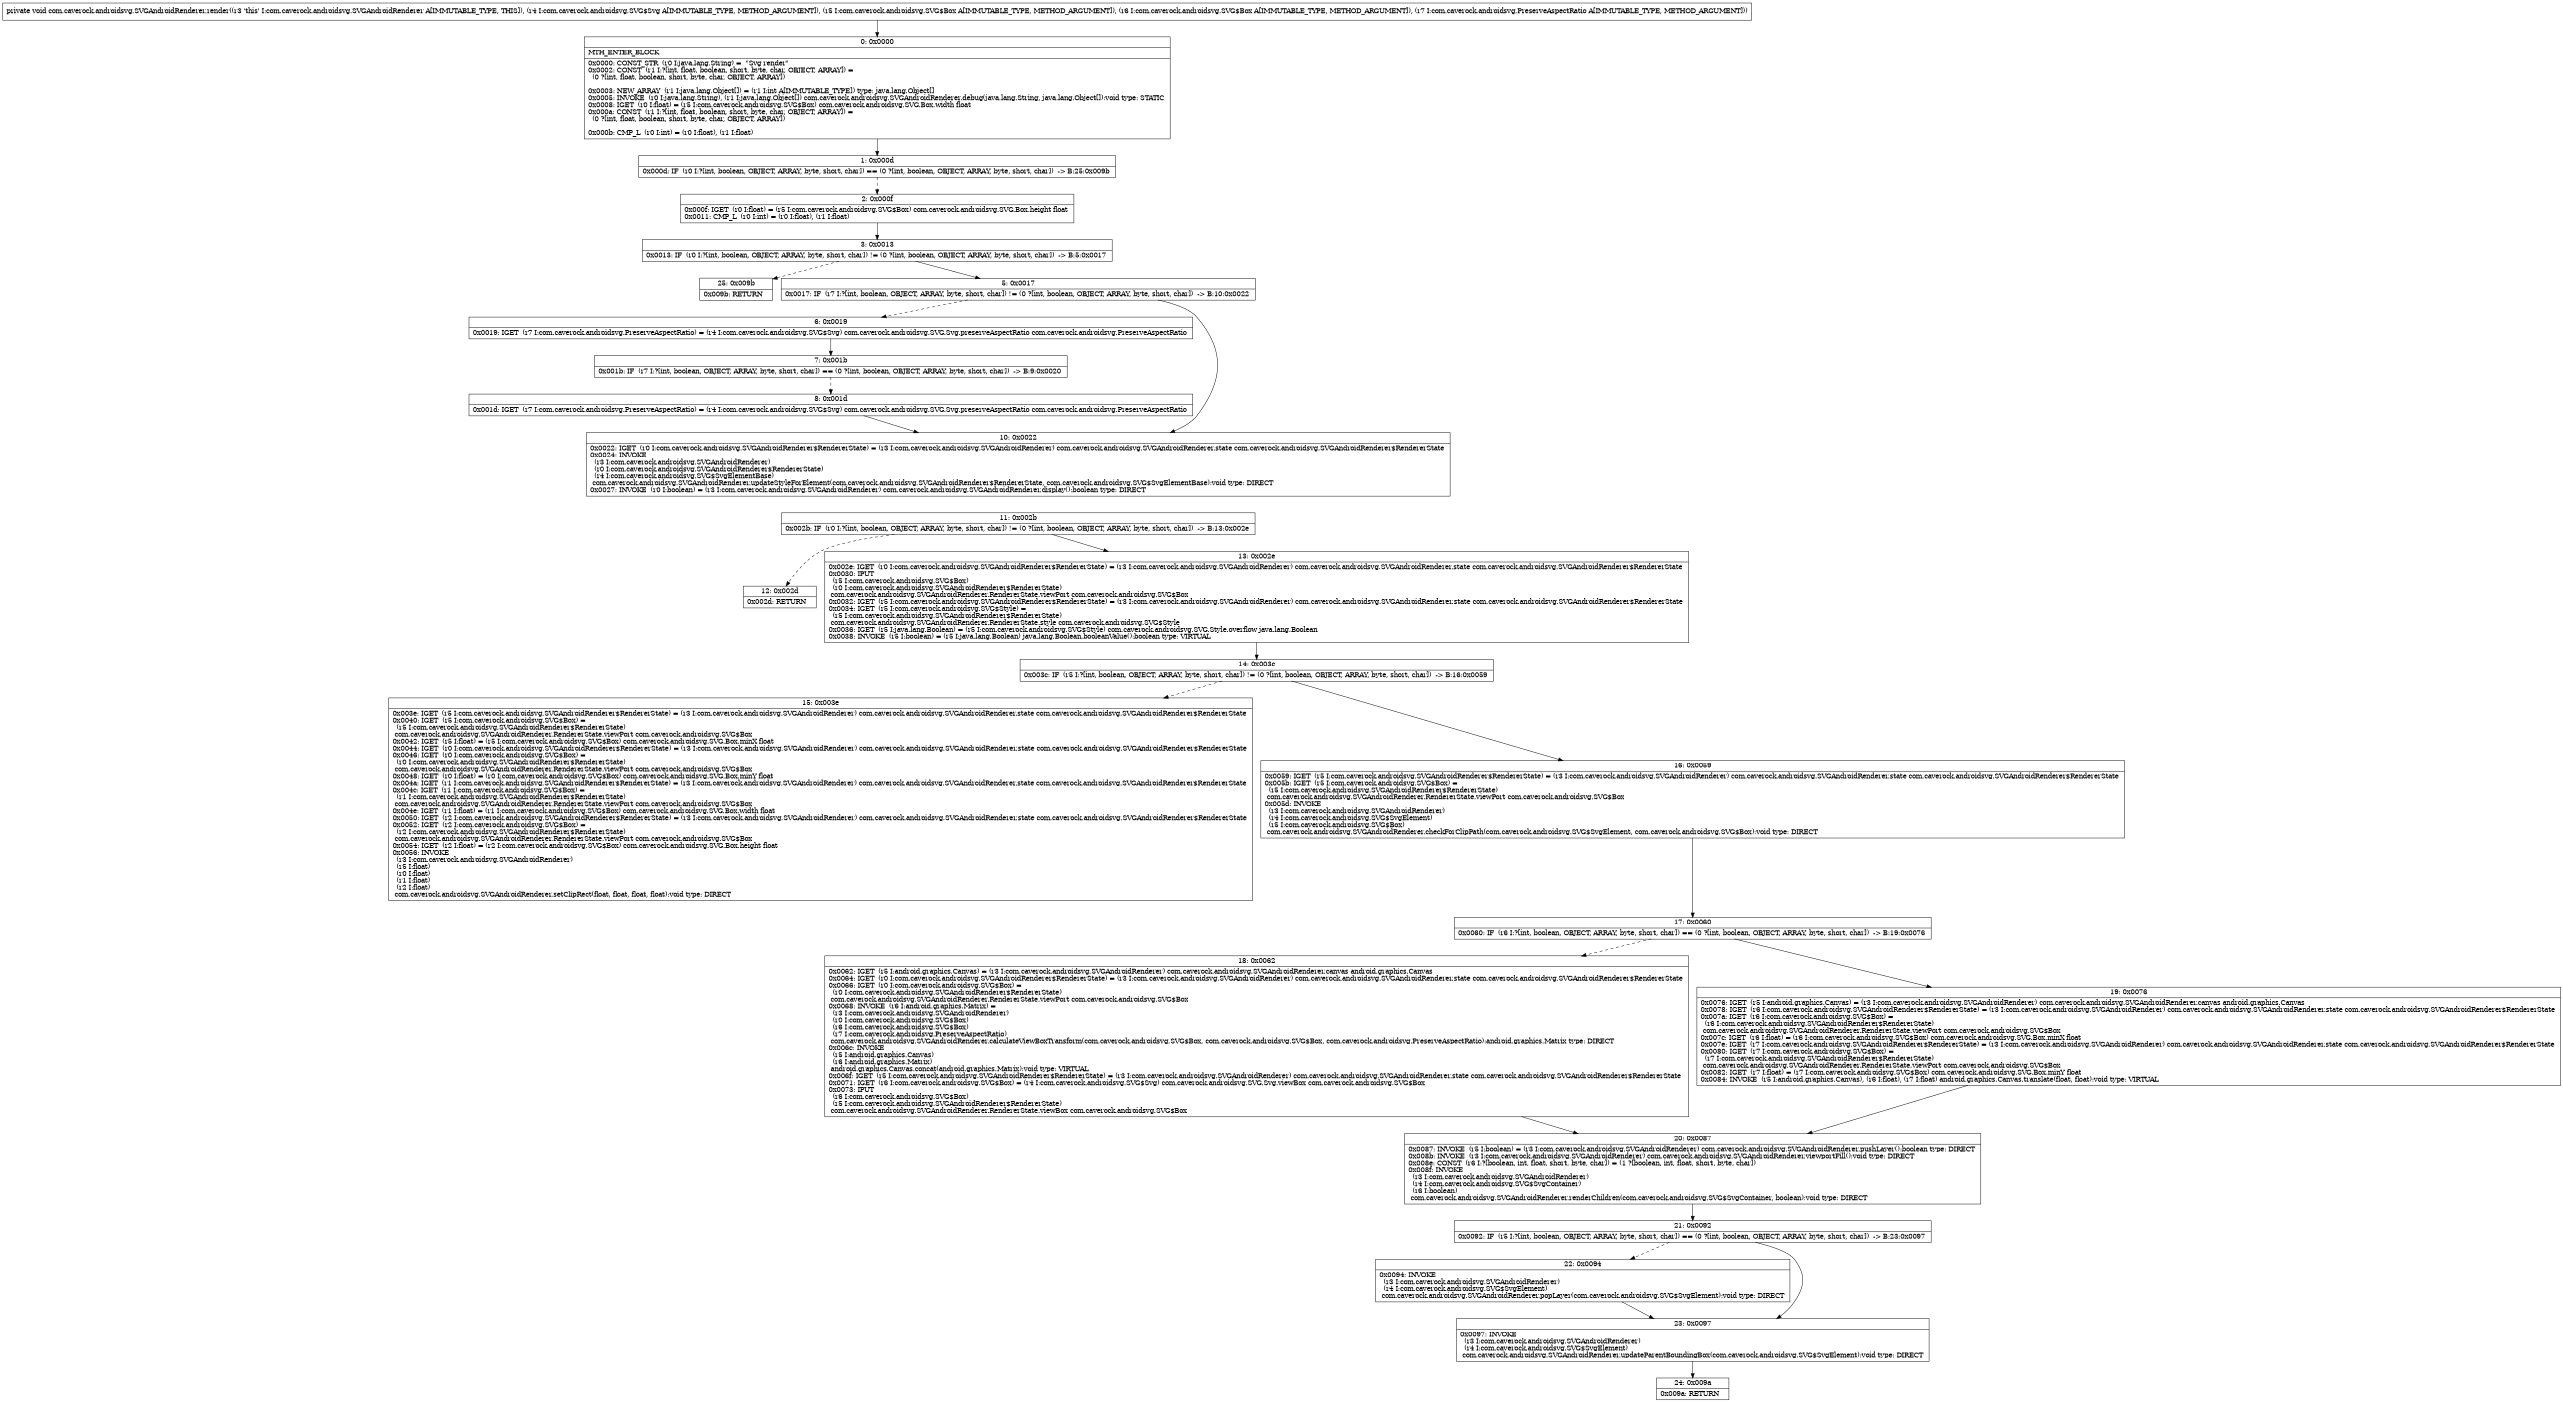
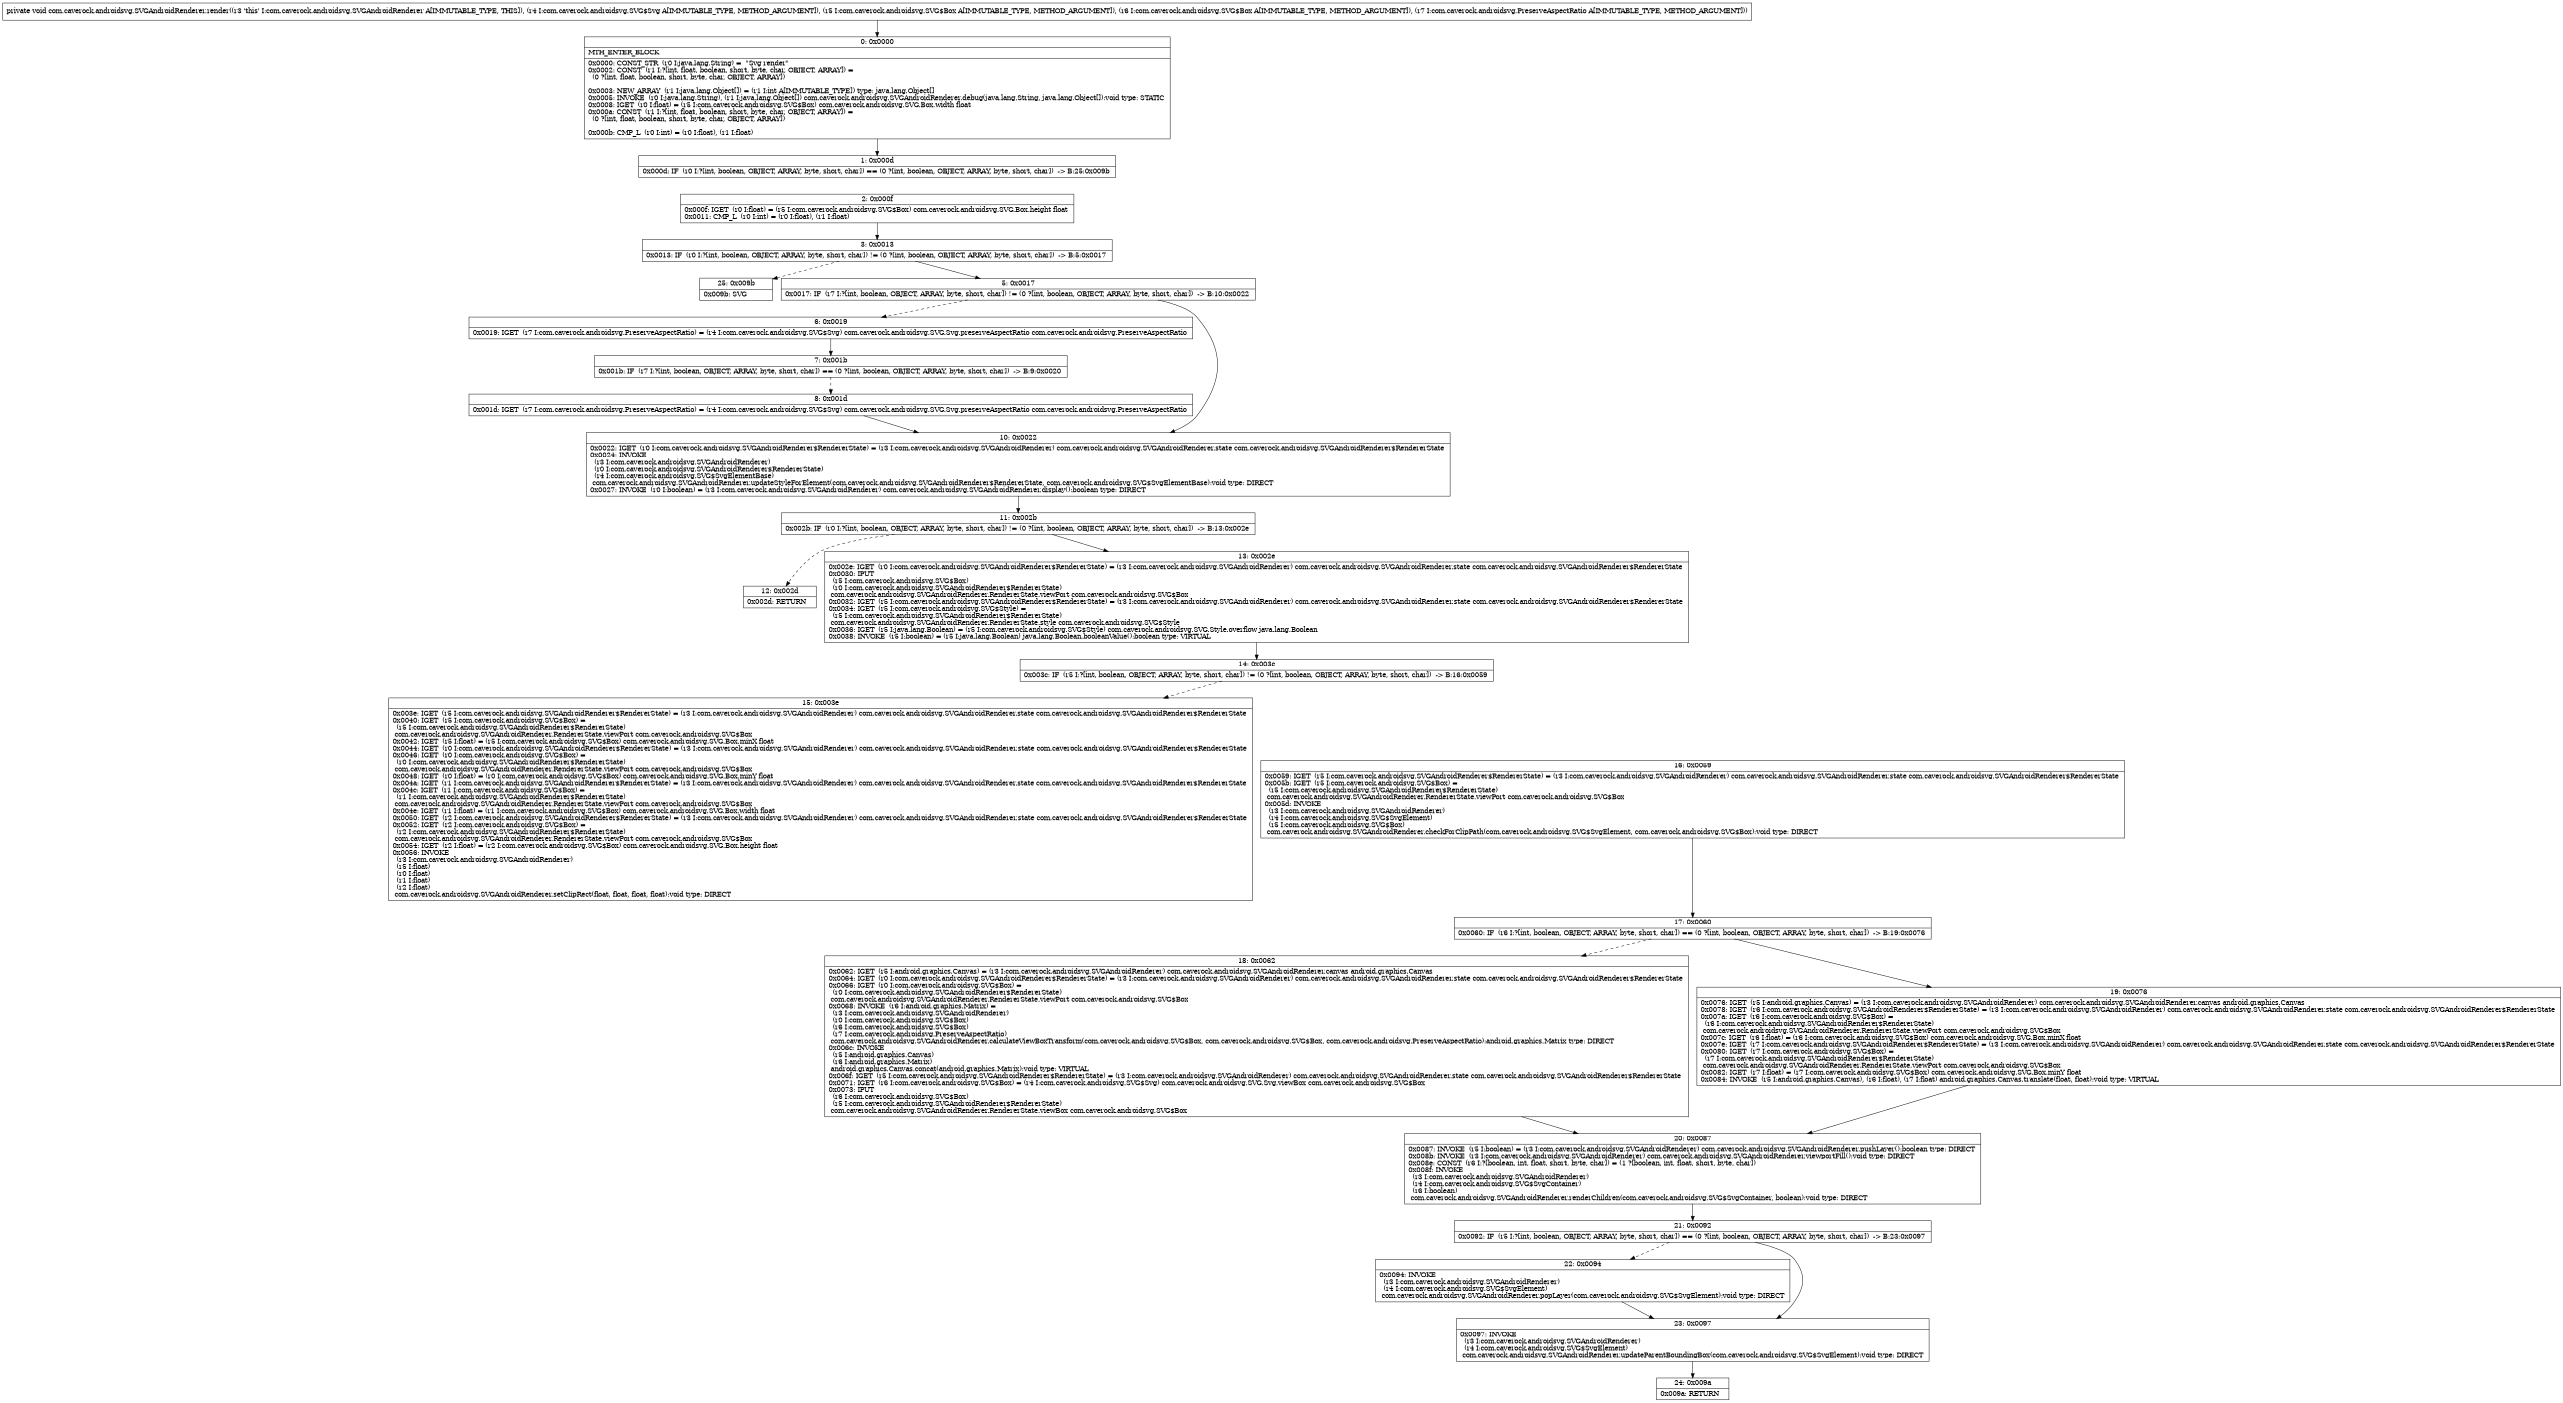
edge "1: 0x000d" -> "2: 0x000f": removed
node "25: 0x009b": text "0x009b: RETURN" -> "0x009b: SVG"
edge "10: 0x0022" -> "11: 0x002b": added
edge "14: 0x003c" -> "16: 0x0059": removed
